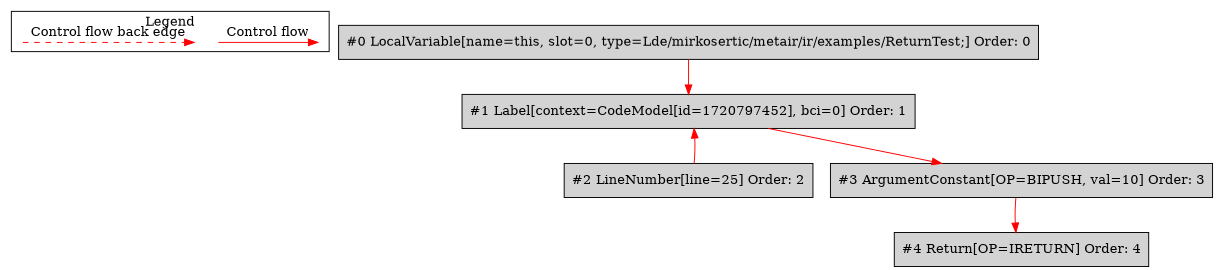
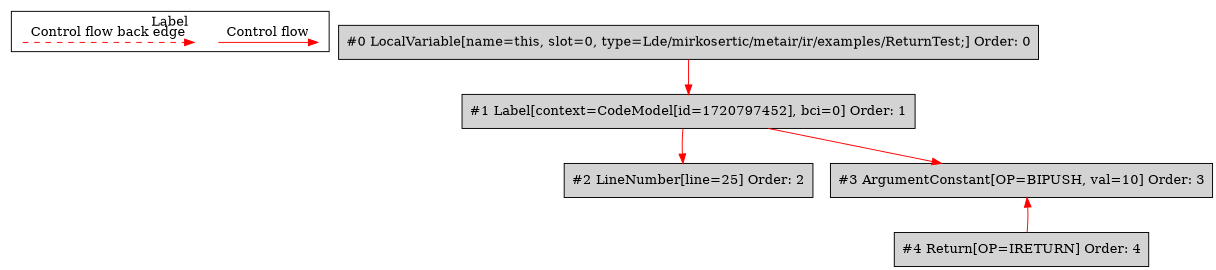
cluster "Legend": label "Legend" -> "Label"
edge "#2 LineNumber[line=25] Order: 2" -> "#1 Label[context=CodeModel[id=1720797452], bci=0] Order: 1": reversed
edge "#3 ArgumentConstant[OP=BIPUSH, val=10] Order: 3" -> "#4 Return[OP=IRETURN] Order: 4": reversed
